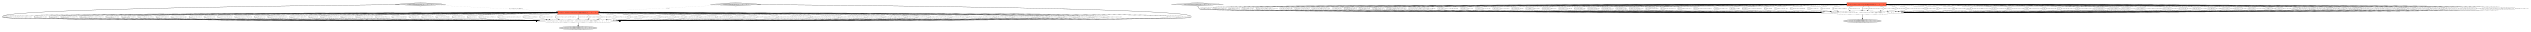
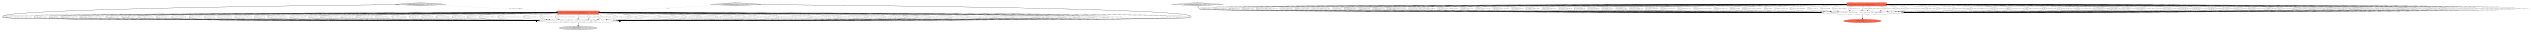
node "return this@@@339@@@['0', '0', '1']": fillcolor lightgray -> tomato
